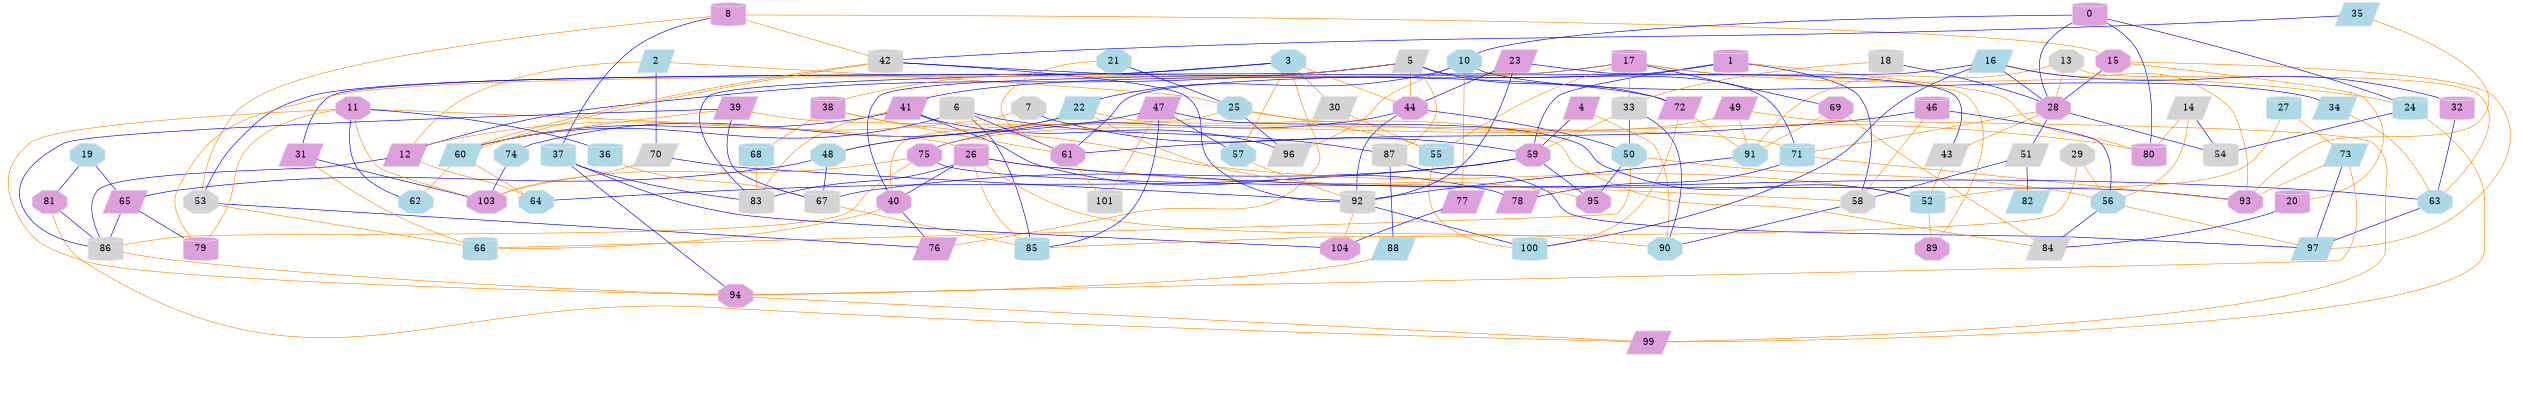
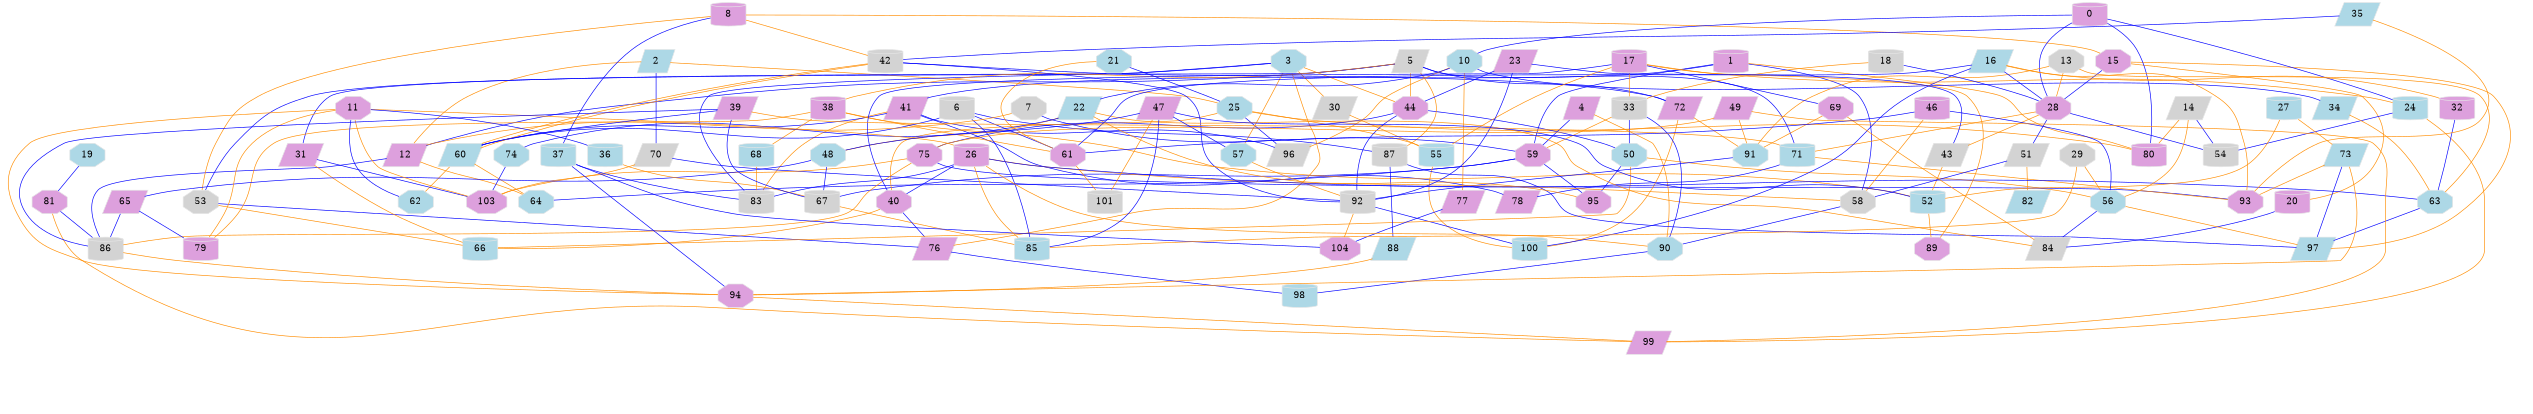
edge "17" -- "79": now "38" -- "79"
edge "16" -- "32": color blue -> darkorange
edge "39" -- "60": color darkorange -> blue
edge "51" -- "82": color blue -> darkorange
edge "19" -- "65": removed
node "98": added
